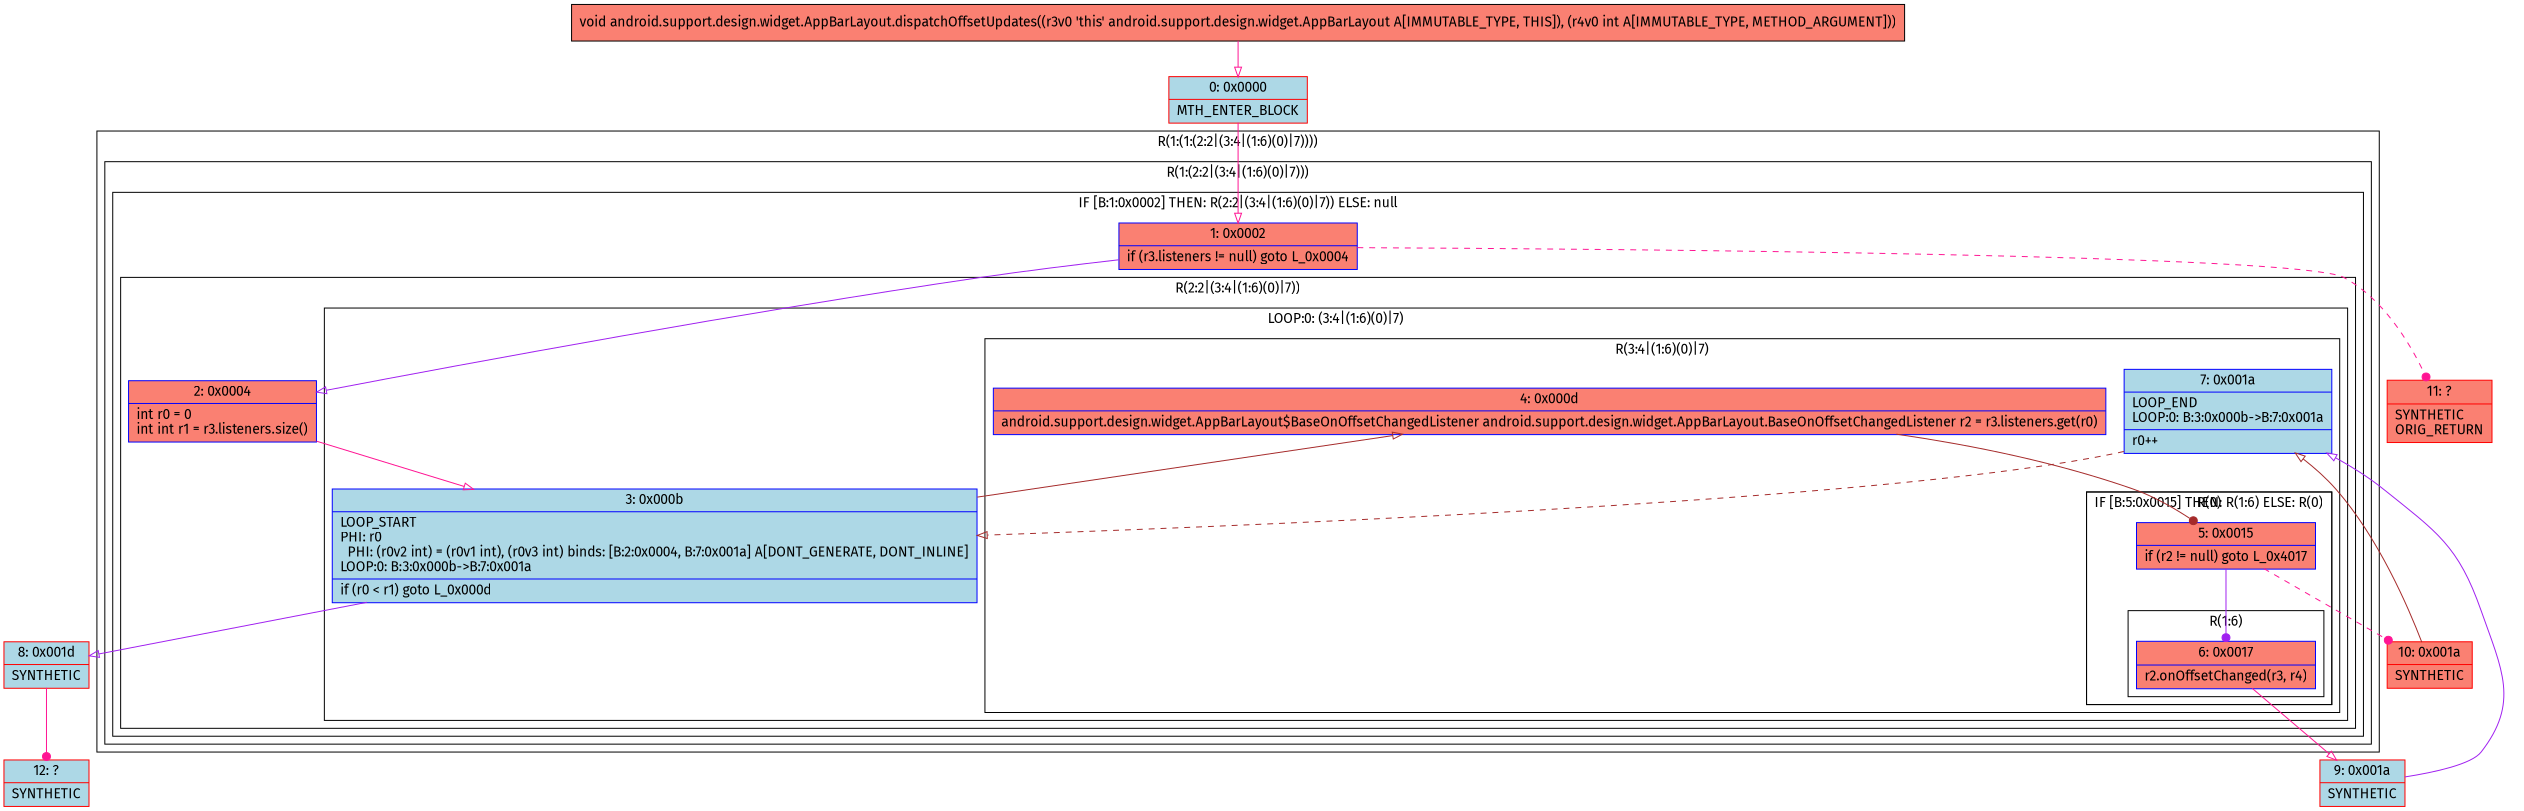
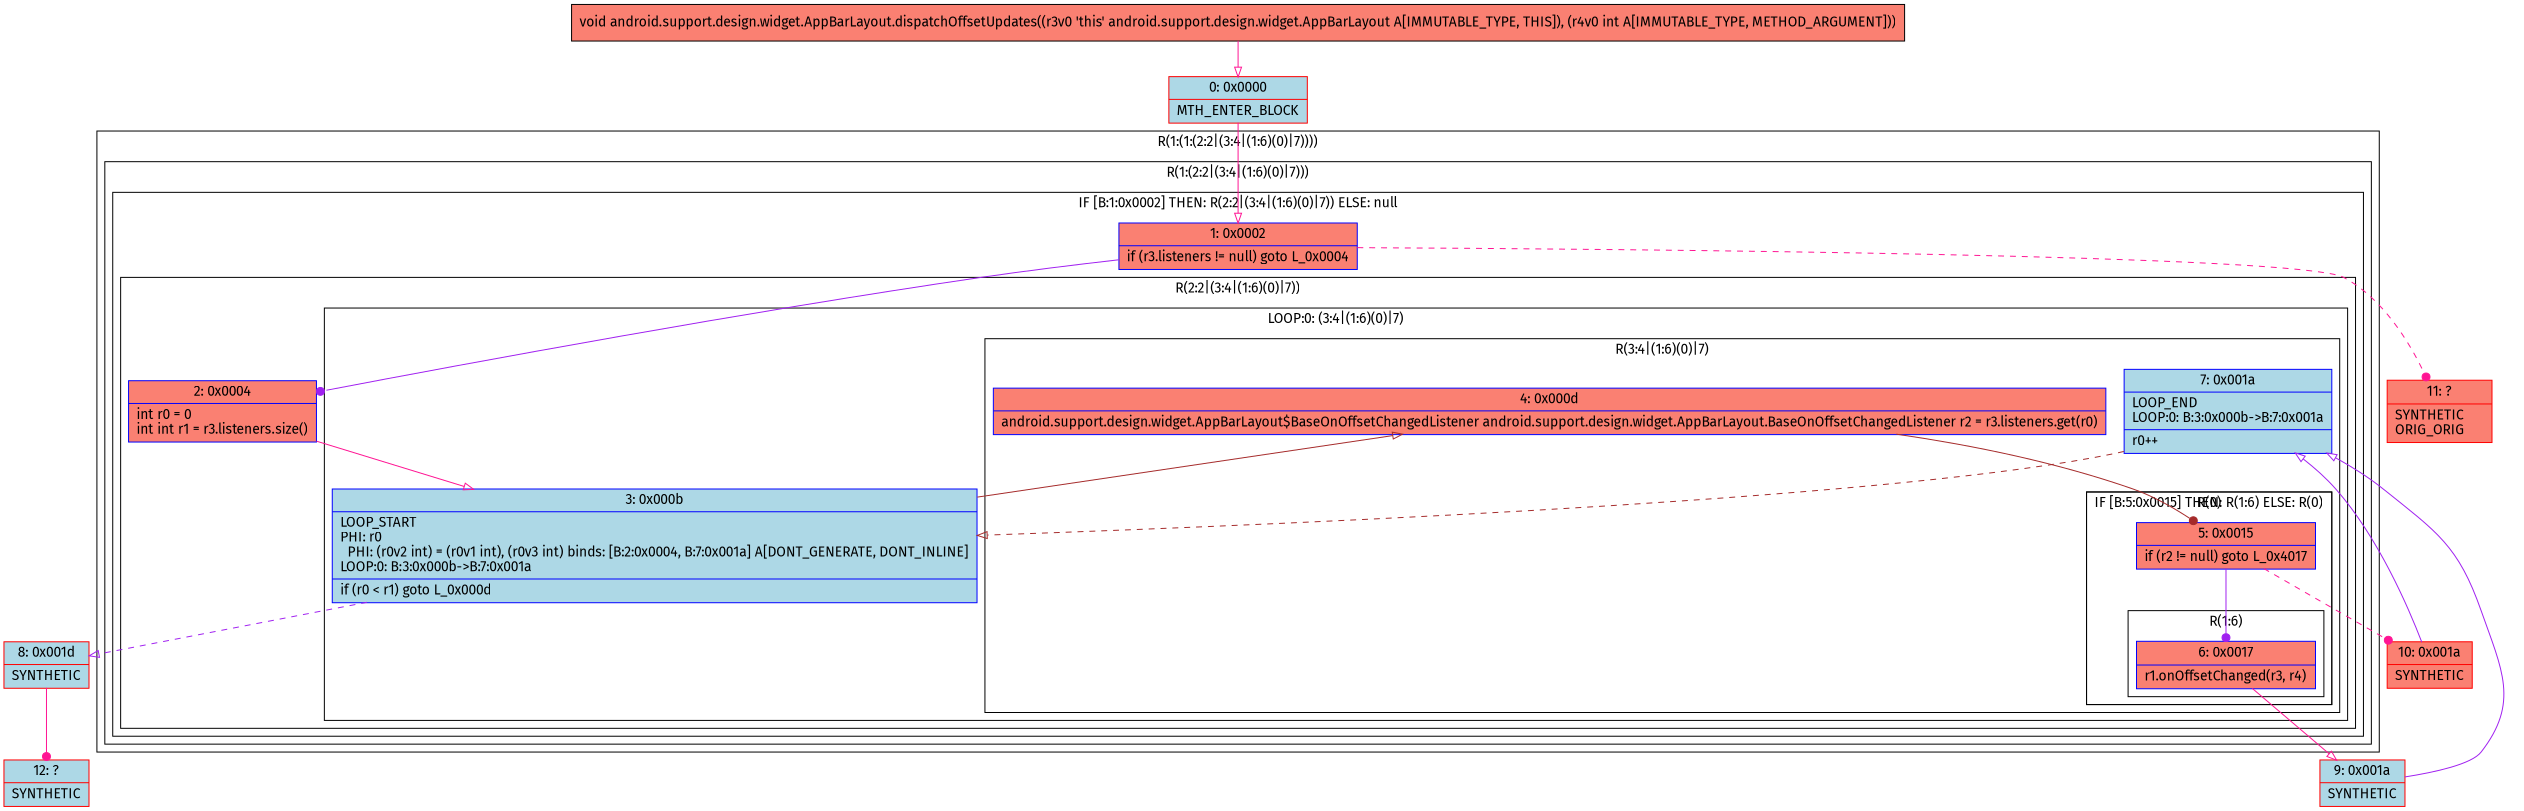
edge "1: 0x0002" -> "2: 0x0004": arrowhead onormal -> dot
node "11: ?": text "ORIG_RETURN" -> "ORIG_ORIG"
edge "10: 0x001a" -> "7: 0x001a": color brown -> purple
edge "3: 0x000b" -> "8: 0x001d": style solid -> dashed
node "6: 0x0017": text "r2.onOffsetChanged(r3, r4)" -> "r1.onOffsetChanged(r3, r4)"
